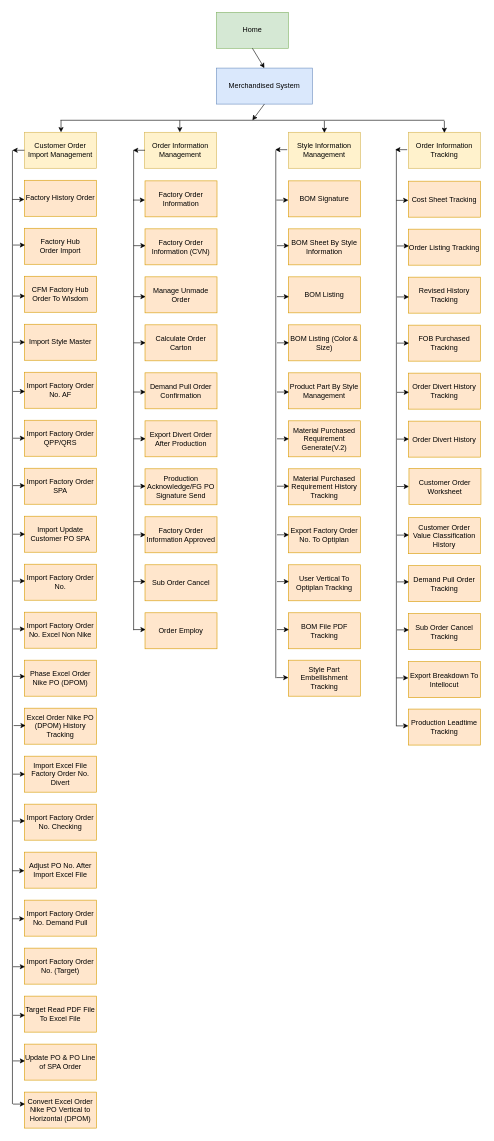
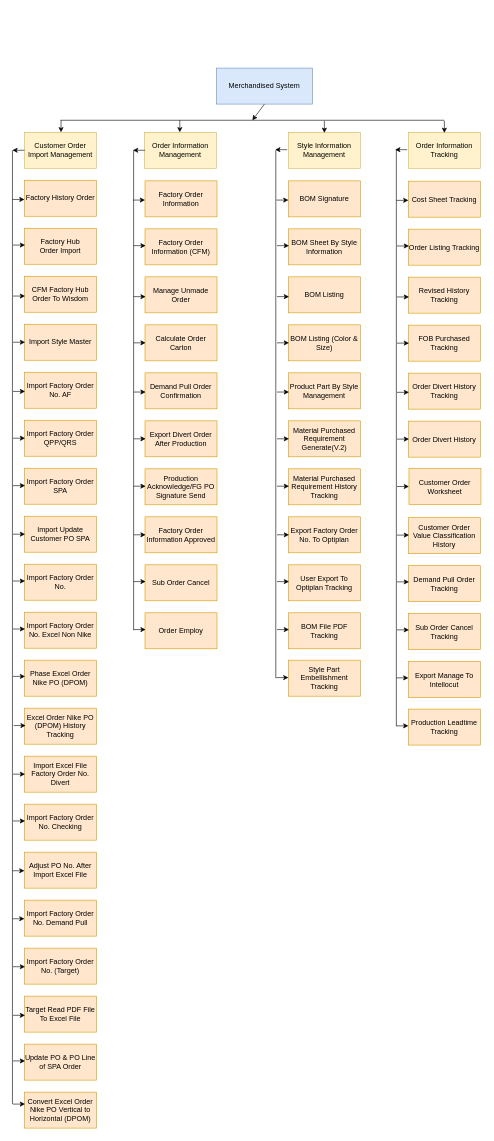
node "Home": removed
edge "Home" -> "Merchandised System": removed
node "Factory Order Information (CVN)": label "Factory Order Information (CVN)" -> "Factory Order Information (CFM)"
node "User Vertical To Optiplan Tracking": label "User Vertical To Optiplan Tracking" -> "User Export To Optiplan Tracking"
node "Export Breakdown To Intellocut": label "Export Breakdown To Intellocut" -> "Export Manage To Intellocut"
